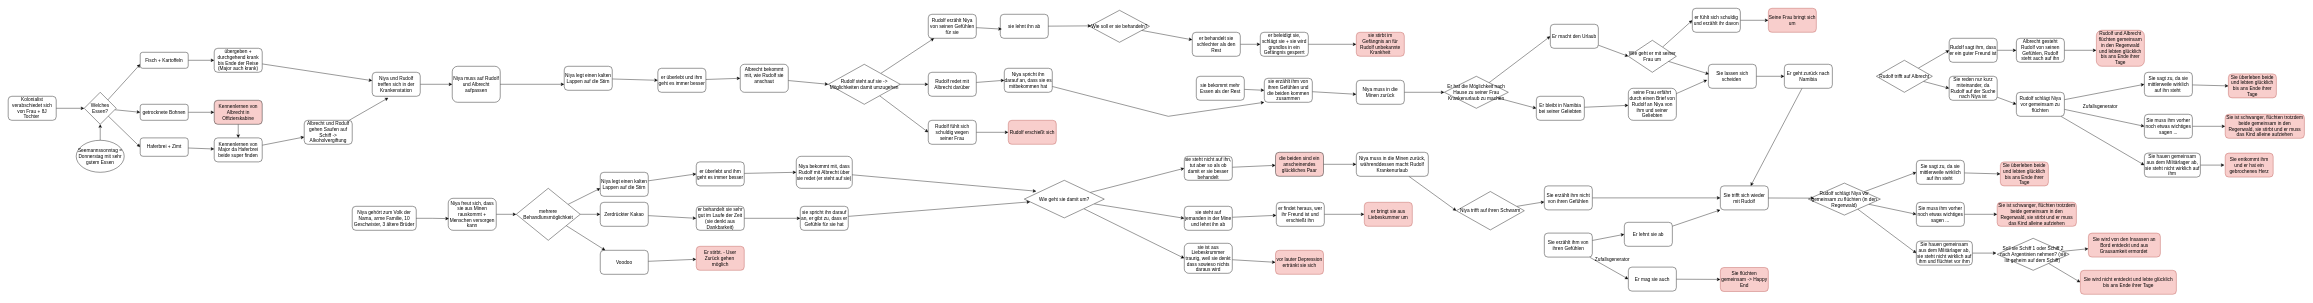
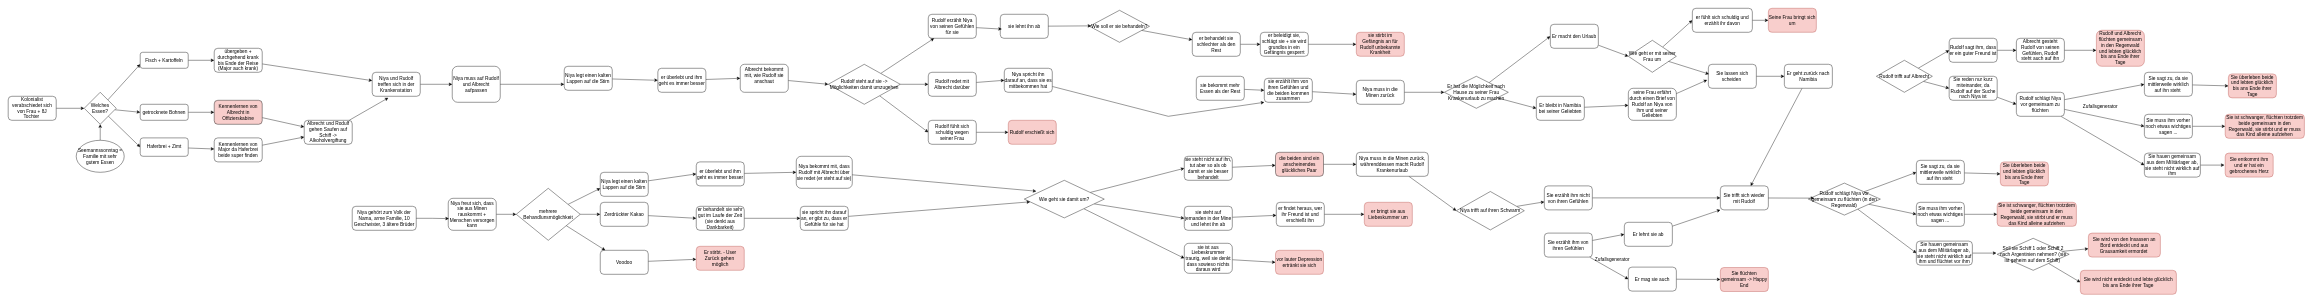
node "er fühlt sich schuldig und erzählt ihr davon": size 48x24 -> 60x24
edge "Kennenlernen von Albrecht in Offizierskabine" -> "Kennenlernen von Major da Haferbrei beide super finden": now "Kennenlernen von Albrecht in Offizierskabine" -> "Albrecht und Rodulf gehen Saufen auf Schiff -> Alkoholvergiftung"
node "Seemannssonntag = Donnerstag mit sehr gutem Essen": label "Seemannssonntag = Donnerstag mit sehr gutem Essen" -> "Seemannssonntag = Familie mit sehr gutem Essen"
